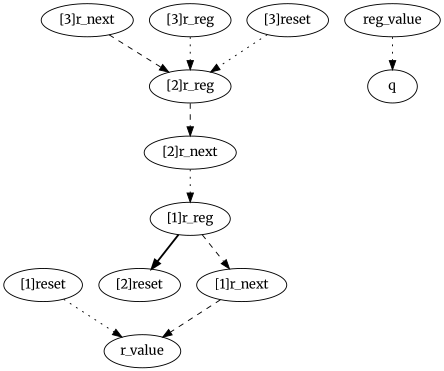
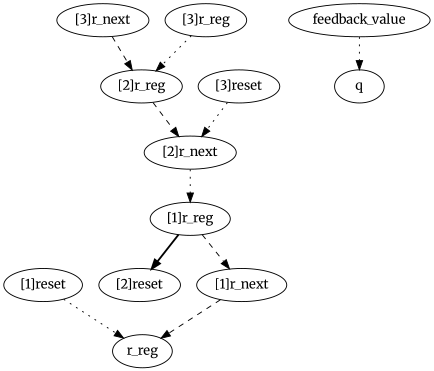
node "reg_value": label "reg_value" -> "feedback_value"
edge "[3]reset" -> "[2]r_reg": now "[3]reset" -> "[2]r_next"
node "r_value": label "r_value" -> "r_reg"
